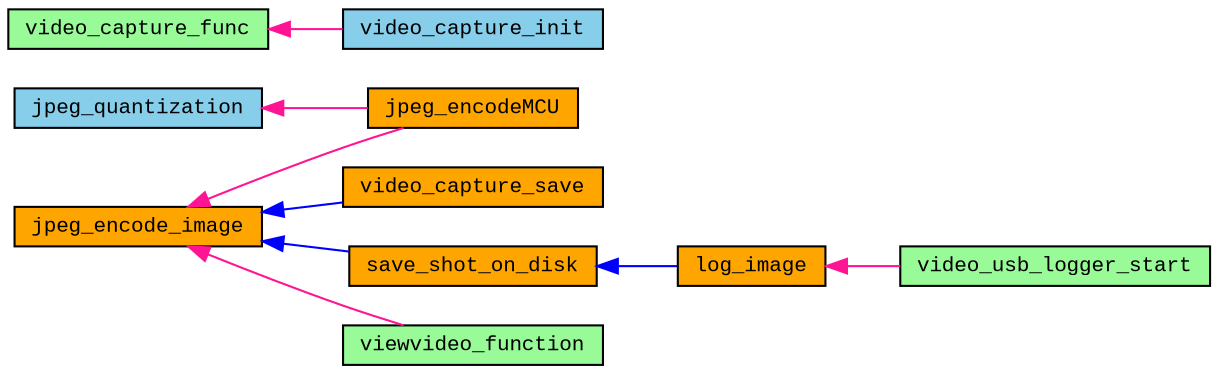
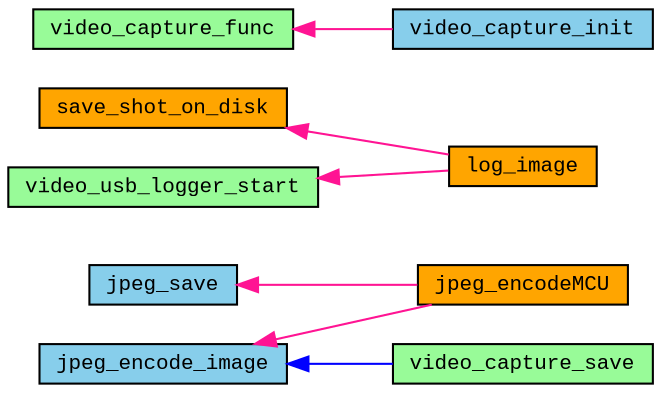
node "jpeg_quantization": label "jpeg_quantization" -> "jpeg_save"
node "video_capture_save": fillcolor orange -> palegreen
node "jpeg_encode_image": fillcolor orange -> skyblue
edge "save_shot_on_disk" -> "jpeg_encode_image": removed
edge "log_image" -> "save_shot_on_disk": color blue -> deeppink
edge "video_usb_logger_start" -> "log_image": reversed
node "viewvideo_function": removed
